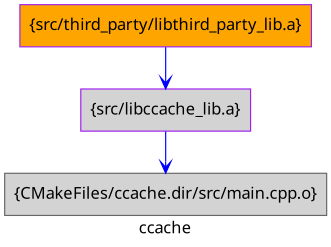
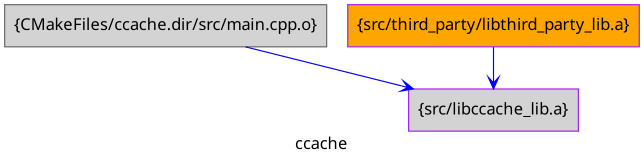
edge "{src/libccache_lib.a}" -> "{CMakeFiles/ccache.dir/src/main.cpp.o}": reversed
